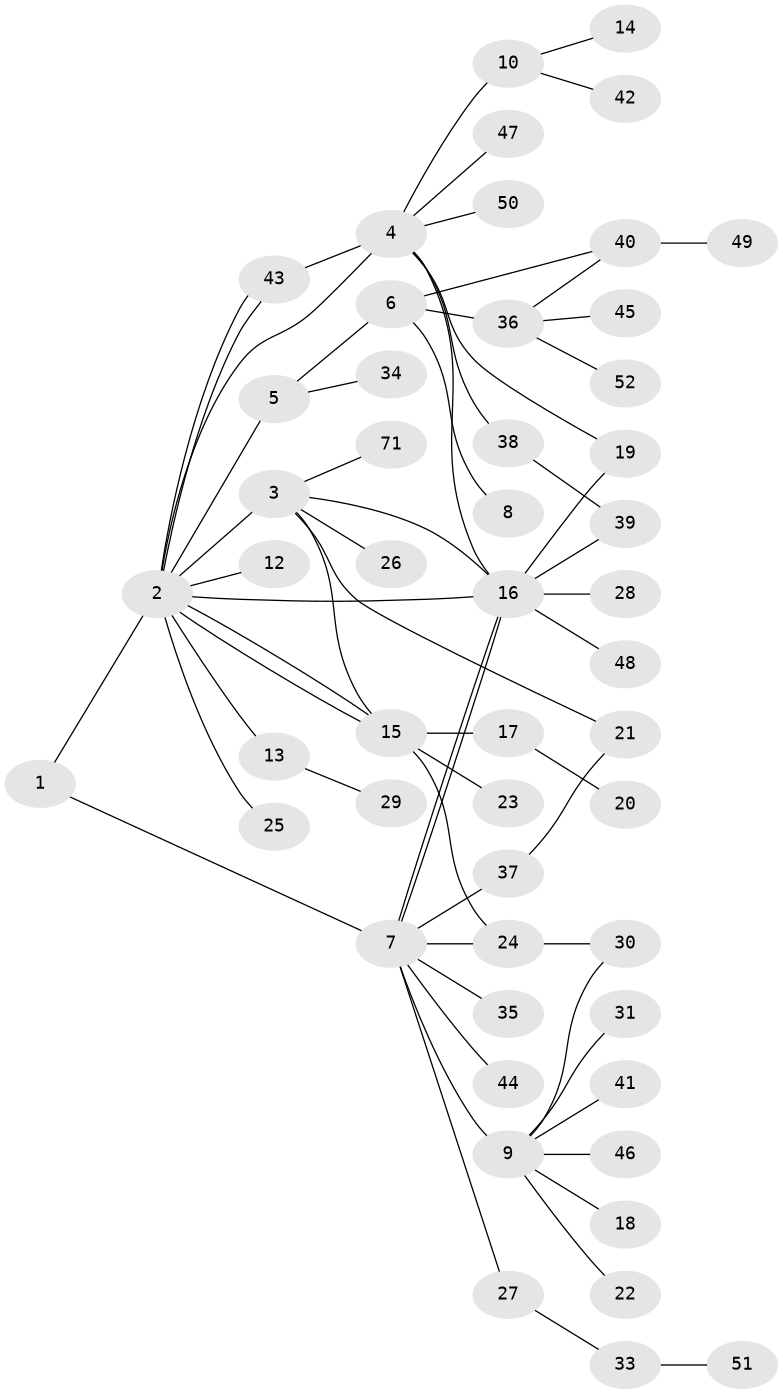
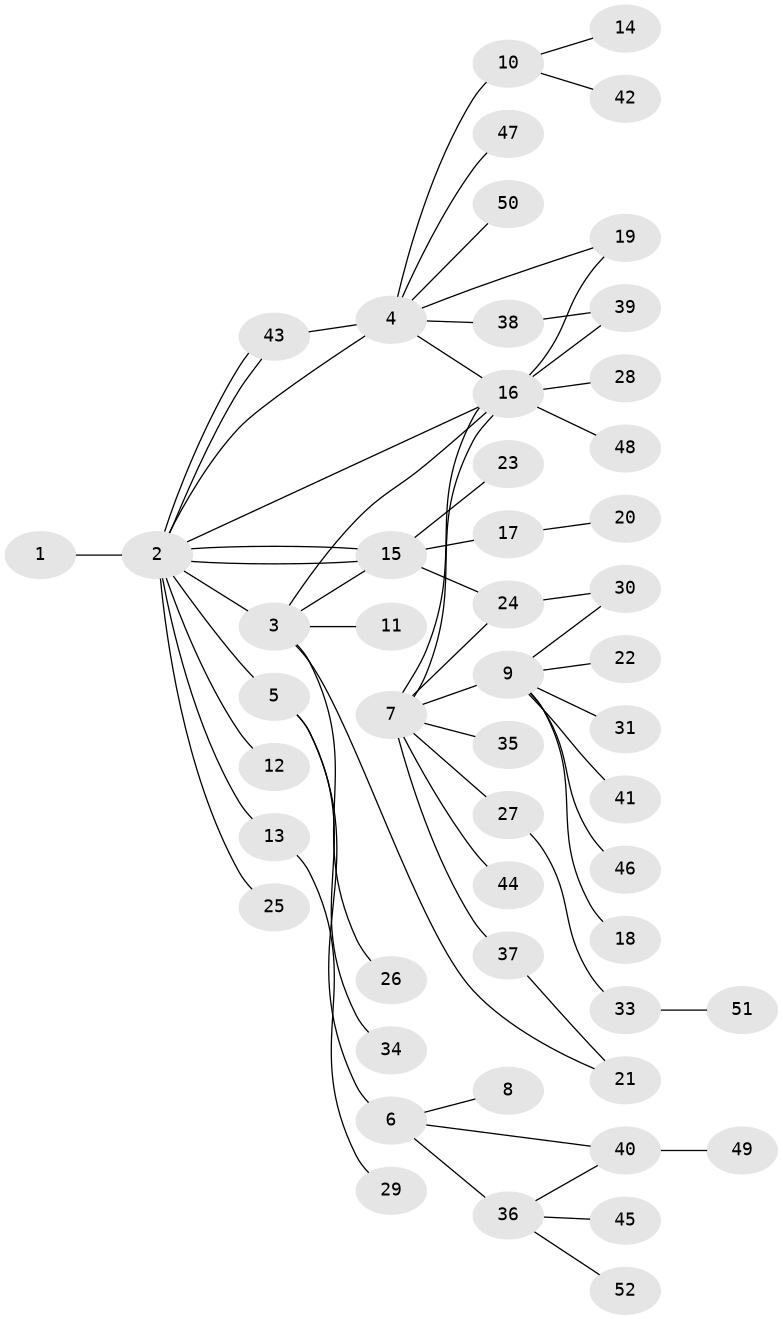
node "71": label "71" -> "11"
edge "1" -- "7": removed
